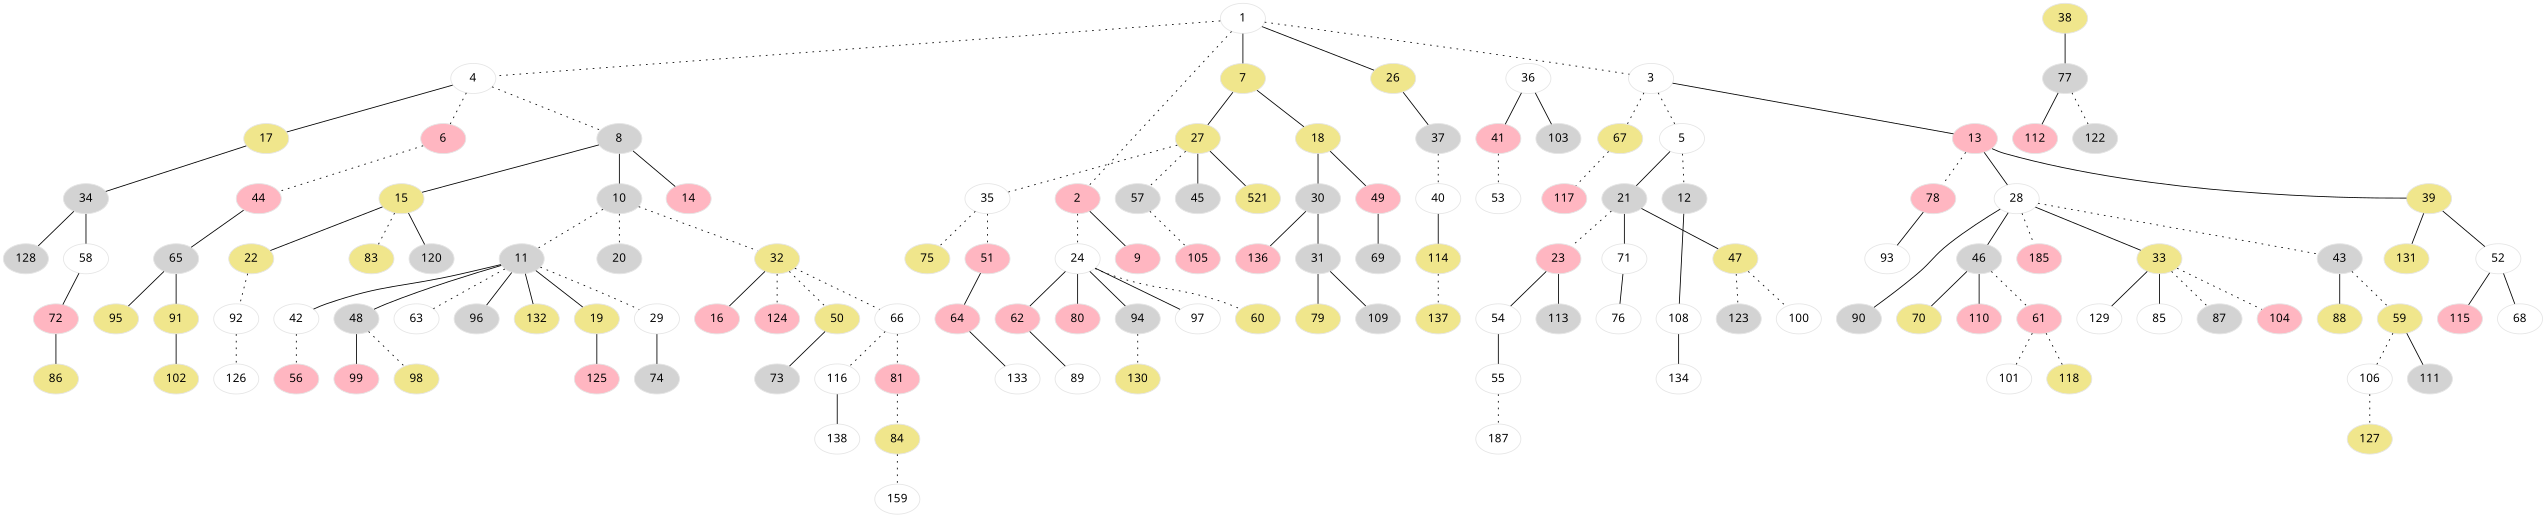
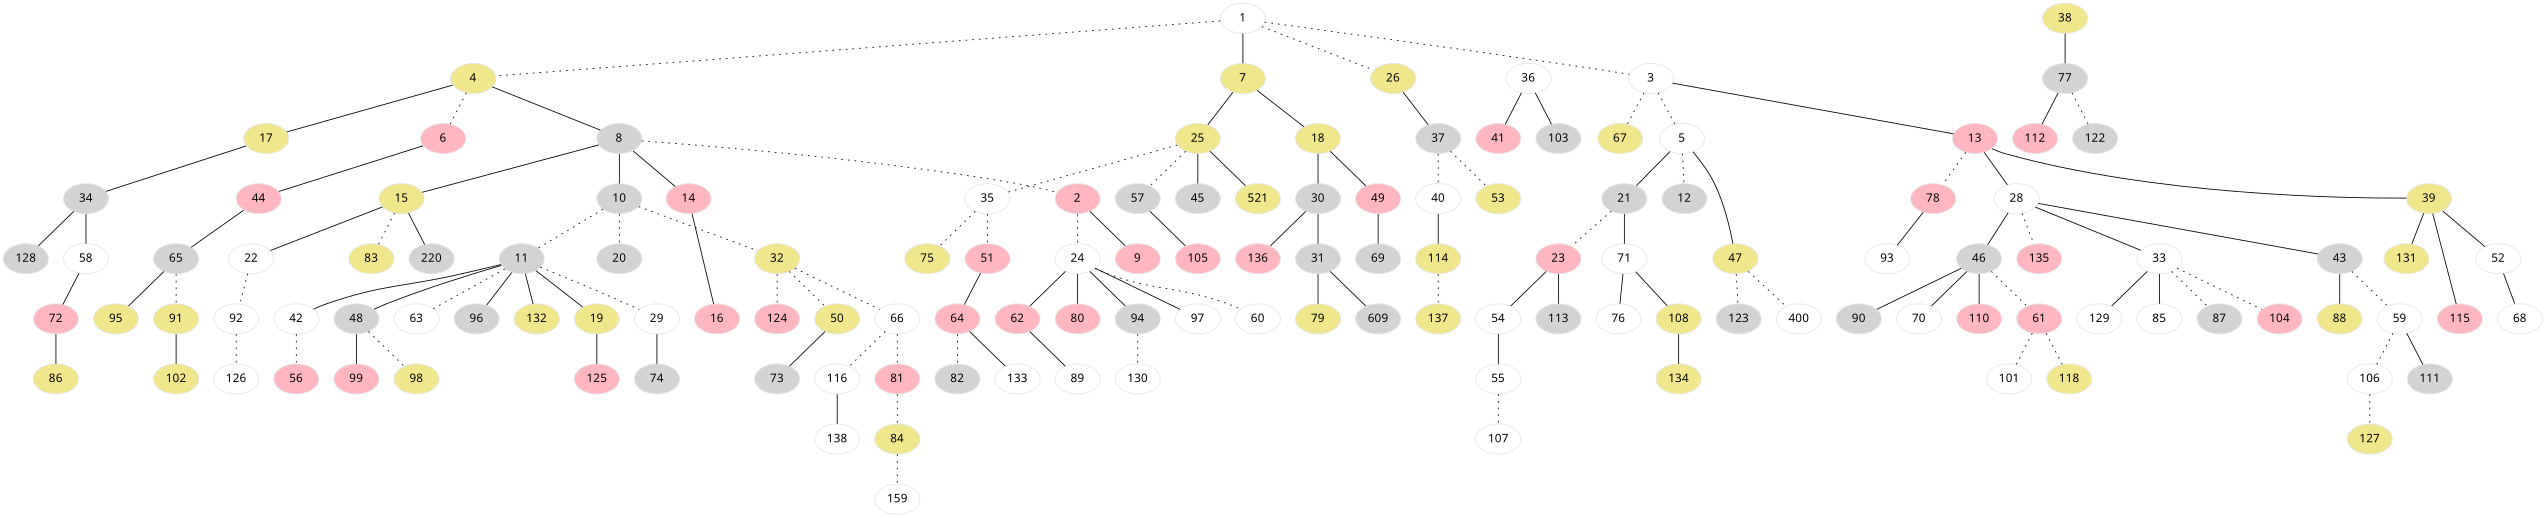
edge "1" -- "26": style solid -> dotted
node "4": fillcolor white -> khaki
edge "4" -- "8": style dotted -> solid
edge "1" -- "2": now "8" -- "2"
node "27": label "27" -> "25"
edge "6" -- "44": style dotted -> solid
edge "41" -- "53": now "37" -- "53"
node "53": fillcolor white -> khaki
node "117": removed
edge "21" -- "47": now "5" -- "47"
edge "57" -- "105": style dotted -> solid
edge "28" -- "43": style dotted -> solid
edge "28" -- "90": now "46" -- "90"
node "22": fillcolor khaki -> white
node "120": label "120" -> "220"
edge "12" -- "108": now "71" -- "108"
node "185": label "185" -> "135"
node "33": fillcolor khaki -> white
edge "65" -- "91": style solid -> dotted
edge "32" -- "16": now "14" -- "16"
edge "52" -- "115": now "39" -- "115"
node "60": fillcolor khaki -> white
node "109": label "109" -> "609"
node "108": fillcolor white -> khaki
node "100": label "100" -> "400"
node "70": fillcolor khaki -> white
node "59": fillcolor khaki -> white
node "82": added
node "130": fillcolor khaki -> white
node "134": fillcolor white -> khaki
node "187": label "187" -> "107"
